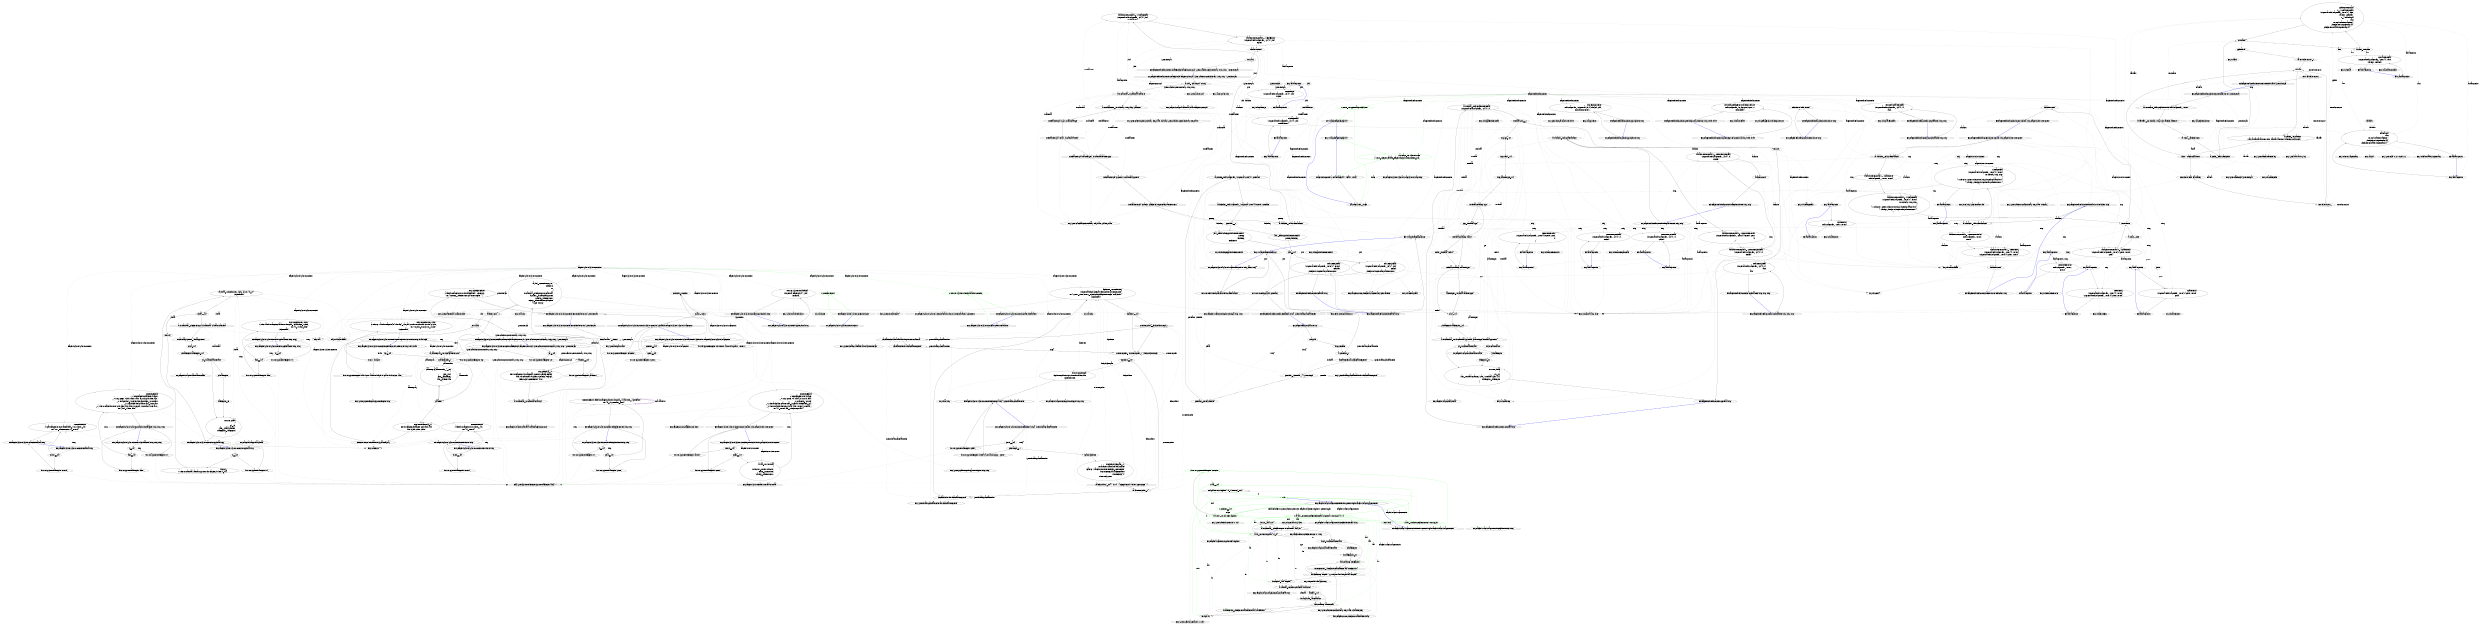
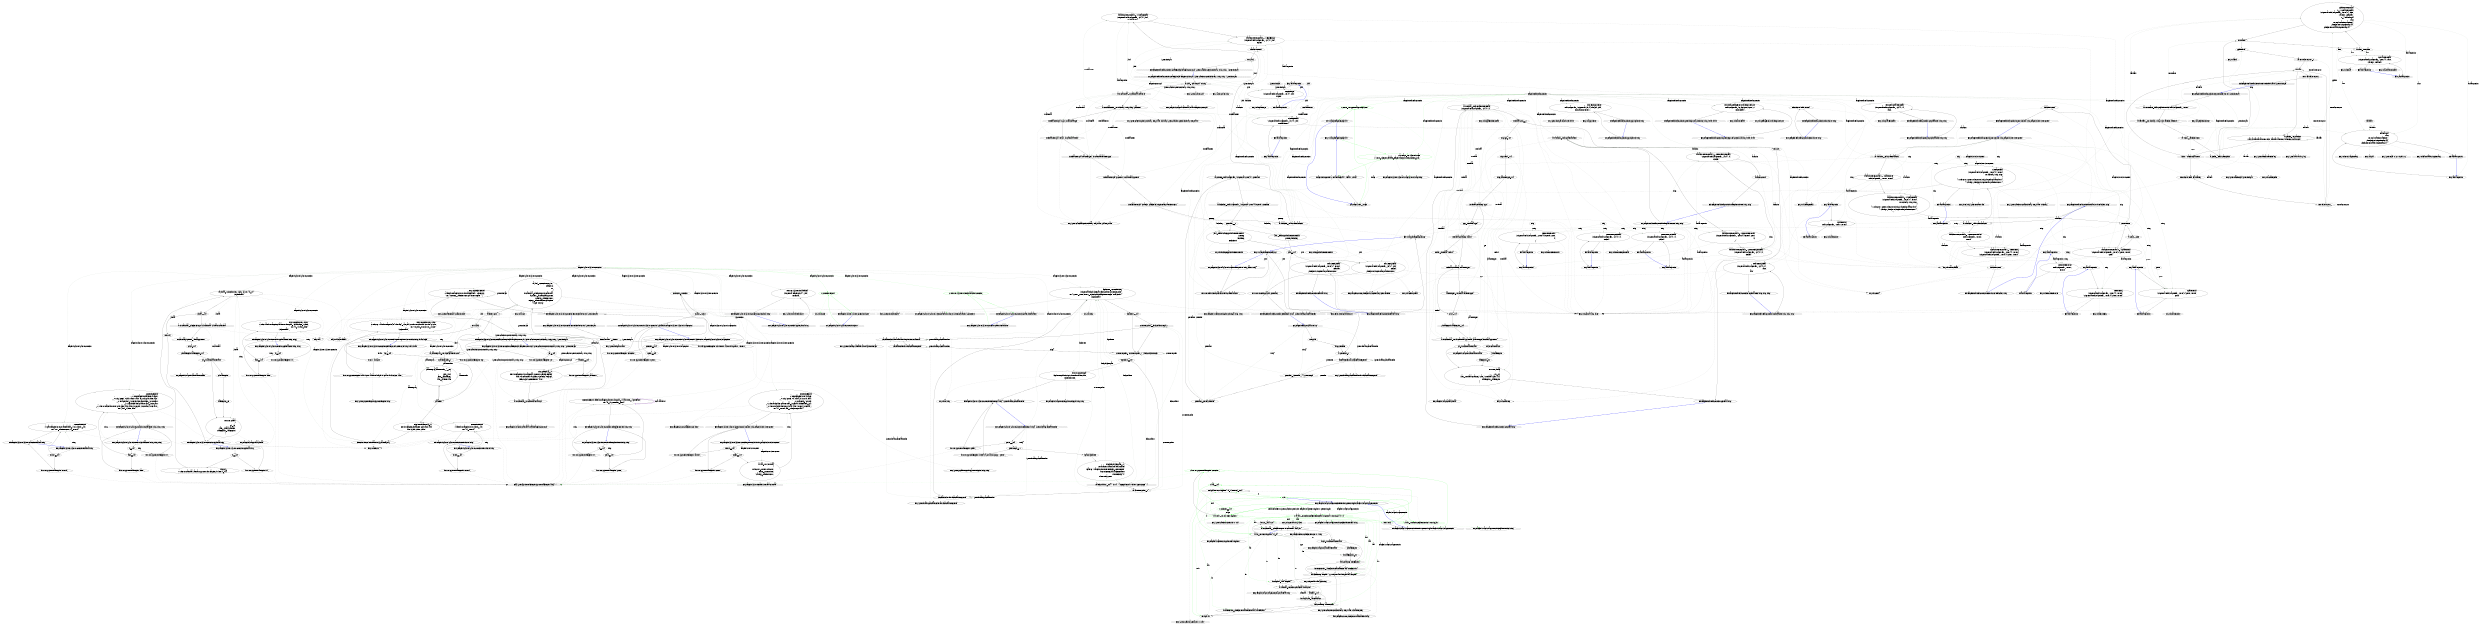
edge "var utcNow = DateTime.UtcNow" -> "utcNow > maxTime.Add(timeOut)": label "lambda" -> "utcNow"
edge "queueName = queues[queueIndex]" -> "return new ProcessingJob(jobId, queueName);": label "jobData" -> "queueName"
edge "var queueIndex = 0" -> "queueIndex = (queueIndex + 1) % queues.Length": label "storedData" -> "queueIndex"
